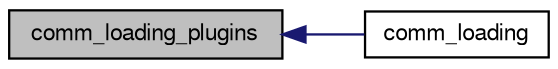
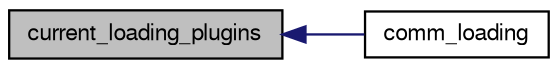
node "comm_loading_plugins": label "comm_loading_plugins" -> "current_loading_plugins"
